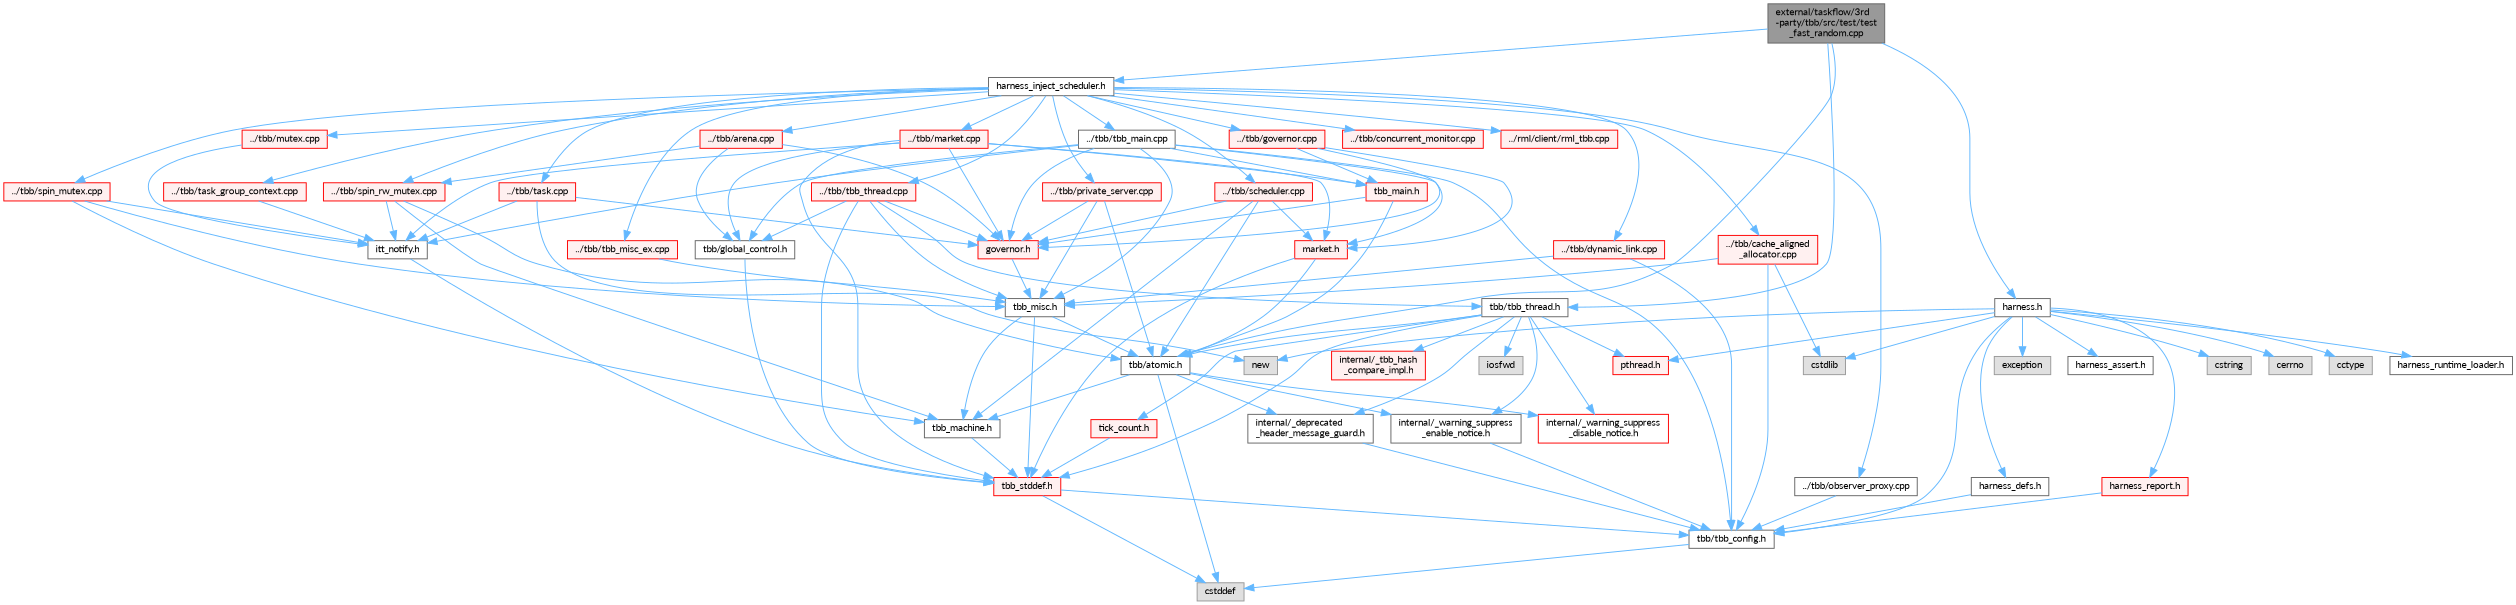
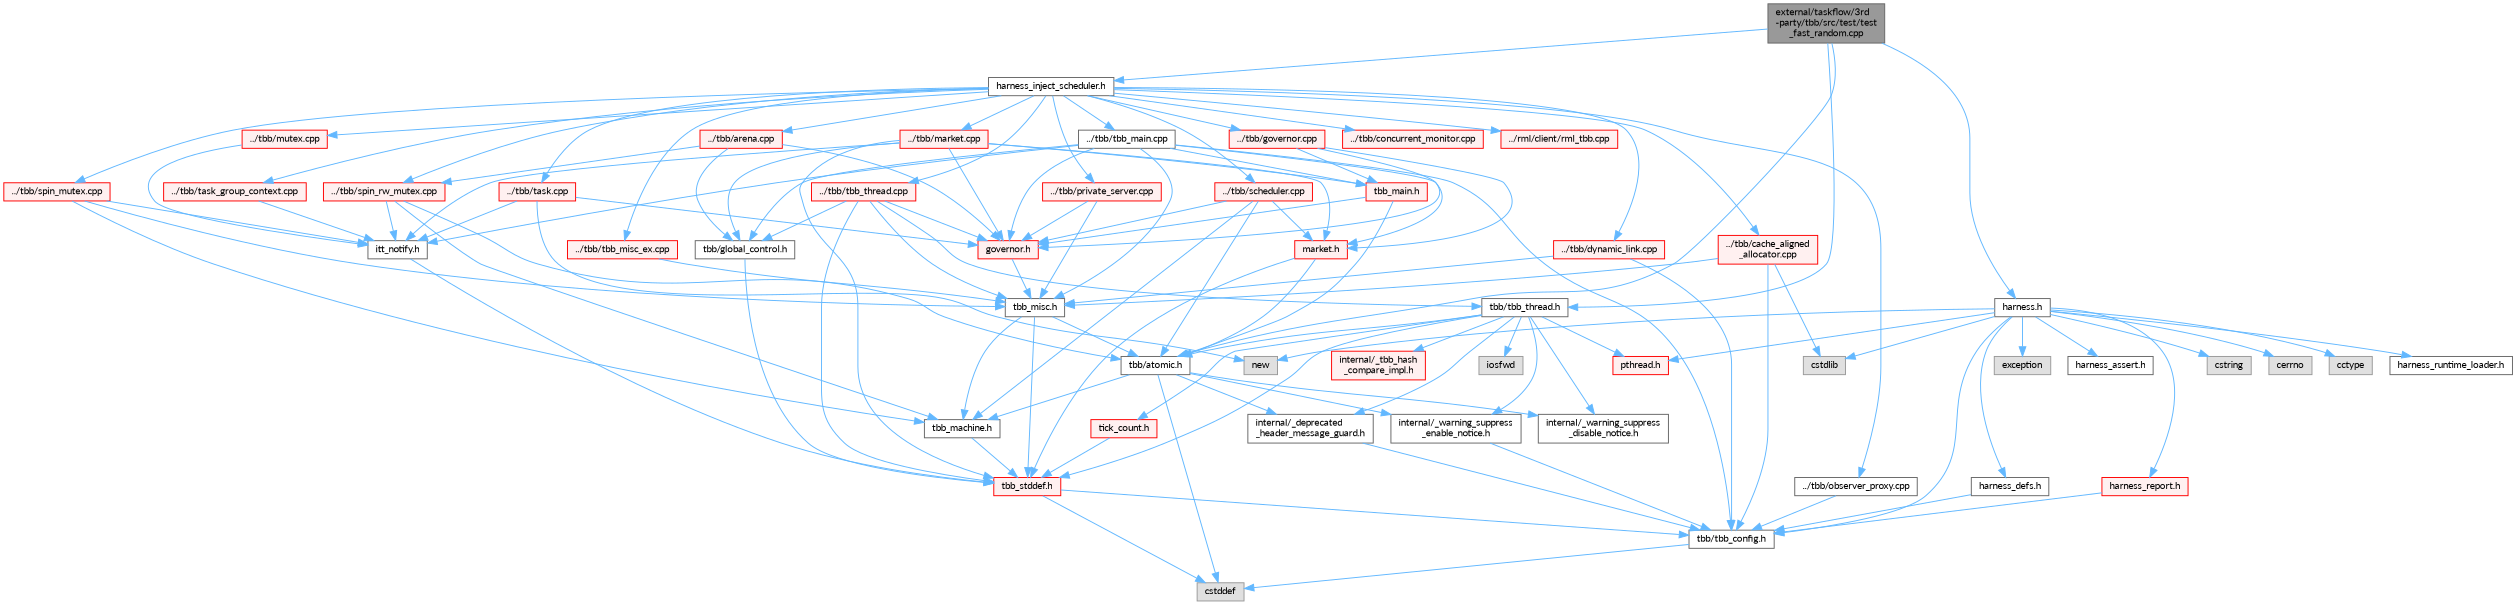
edge "../tbb/private_server.cpp" -> "tbb/atomic.h": removed
node "internal/_warning_suppress _disable_notice.h": color red -> grey40
